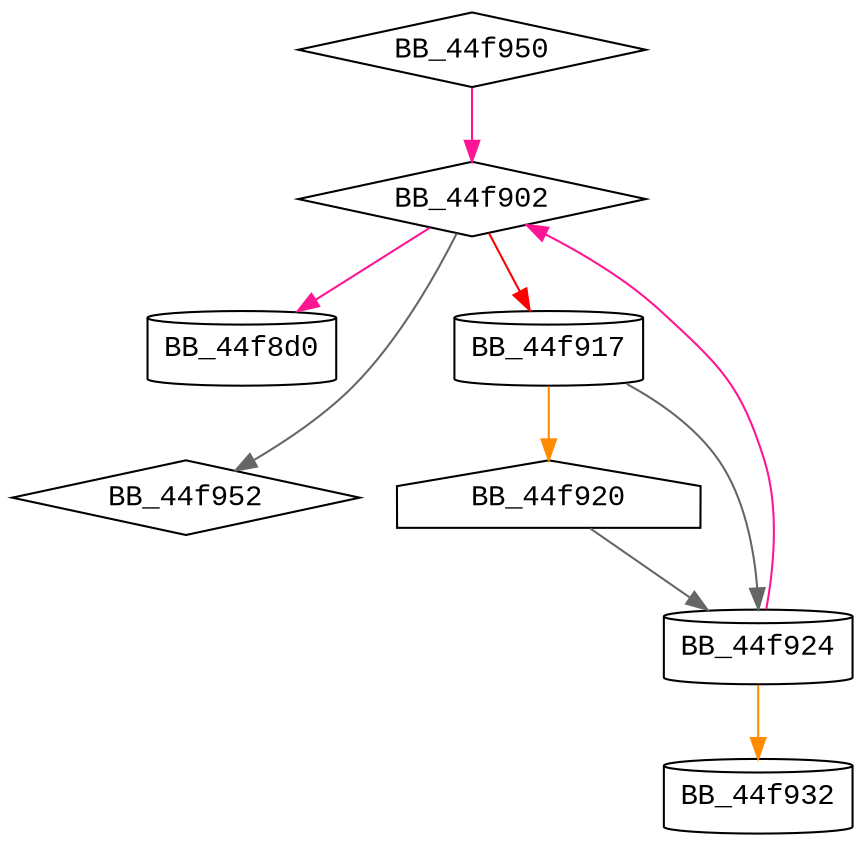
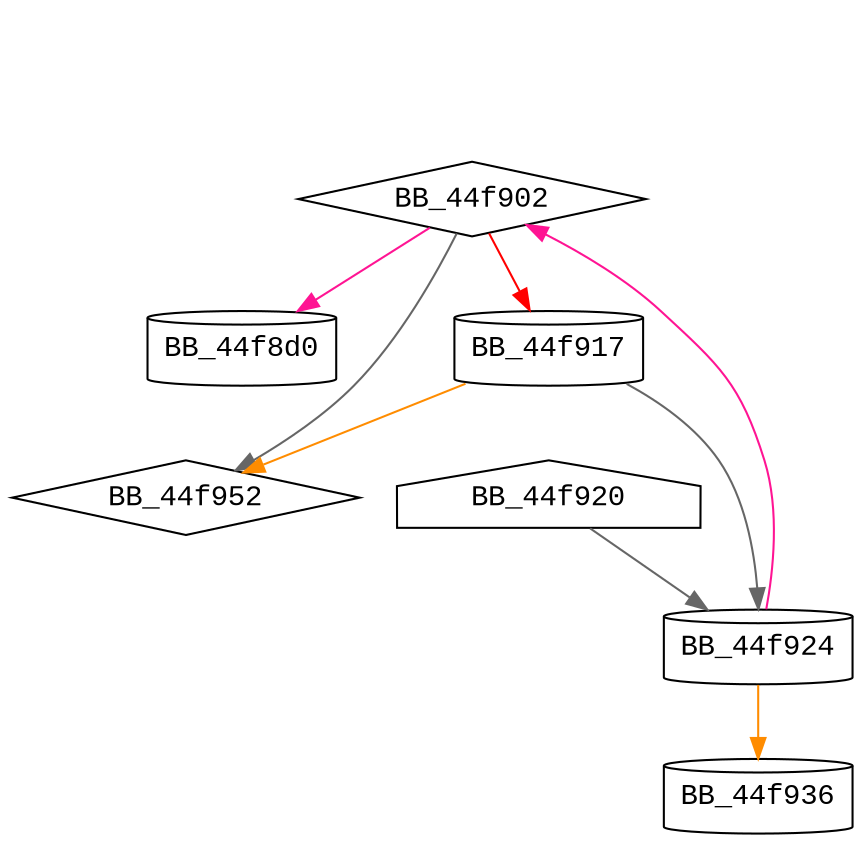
node "BB_44f950": removed
edge "BB_44f917" -> "BB_44f920": now "BB_44f917" -> "BB_44f952"
node "BB_44f932": label "BB_44f932" -> "BB_44f936"
